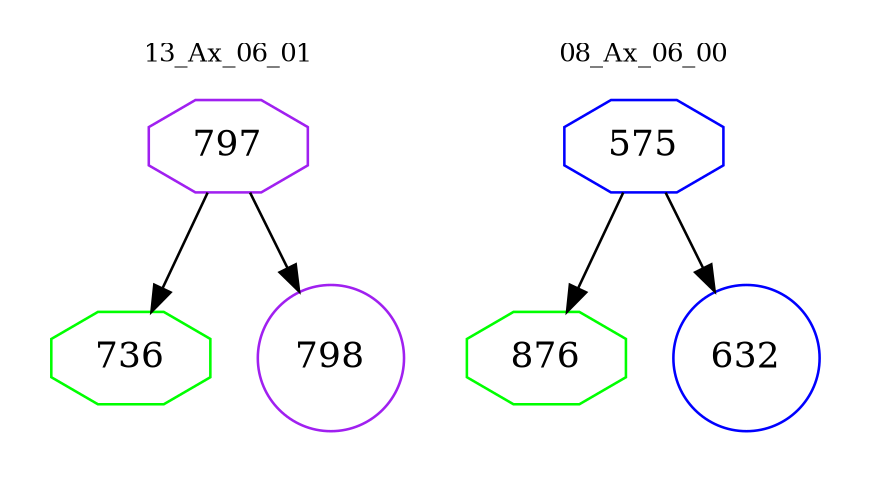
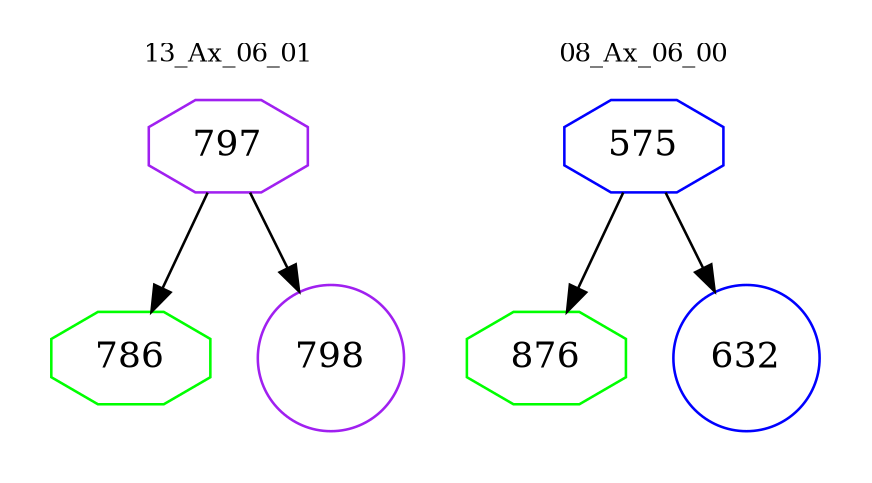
node "736": label "736" -> "786"
